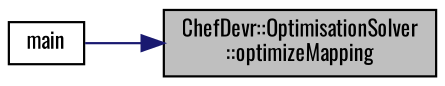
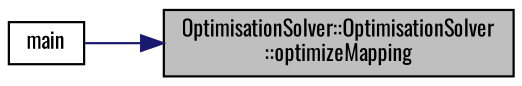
node "ChefDevr::OptimisationSolver ::optimizeMapping": label "ChefDevr::OptimisationSolver ::optimizeMapping" -> "OptimisationSolver::OptimisationSolver ::optimizeMapping"
